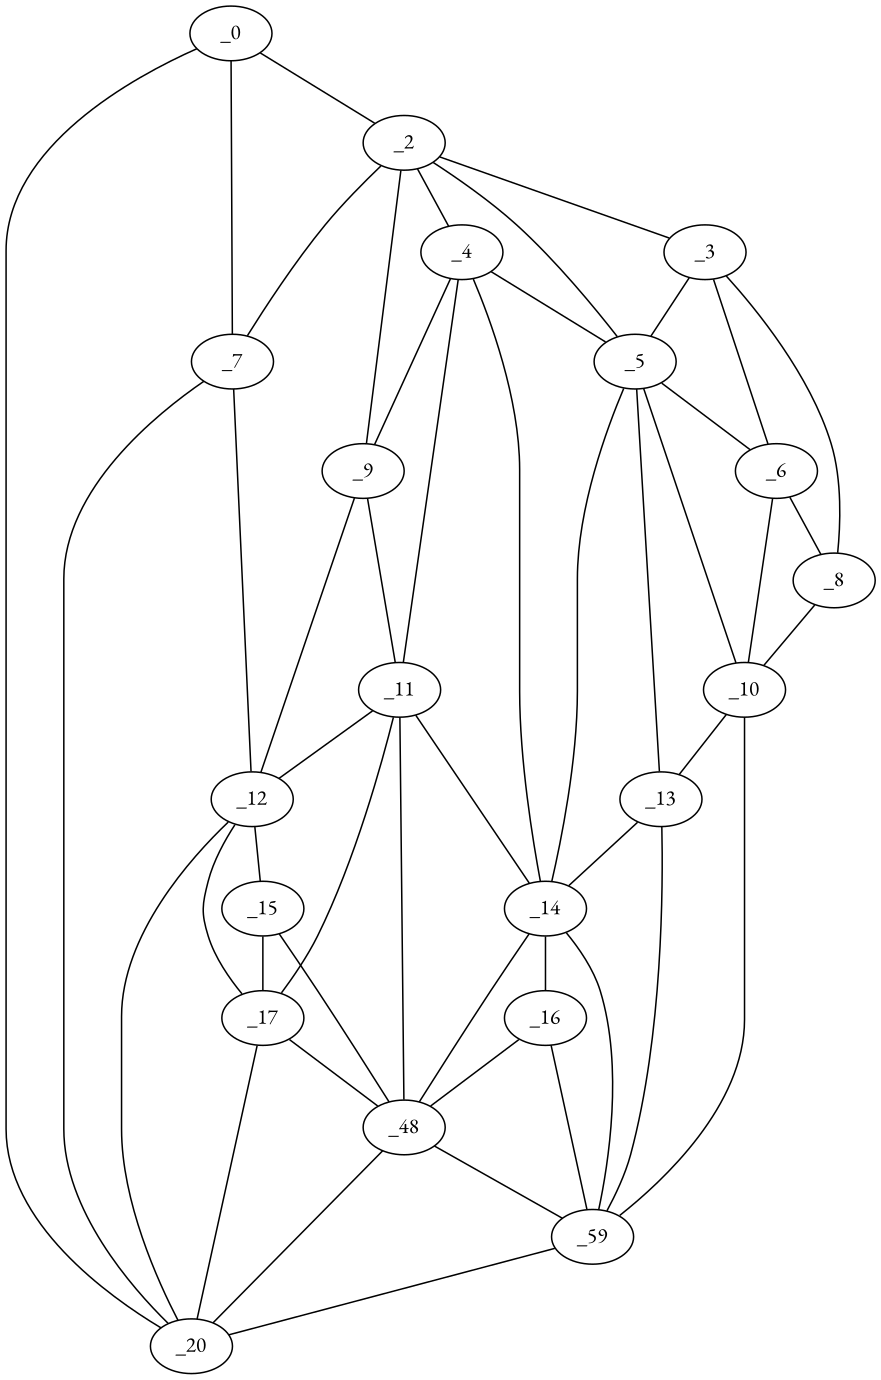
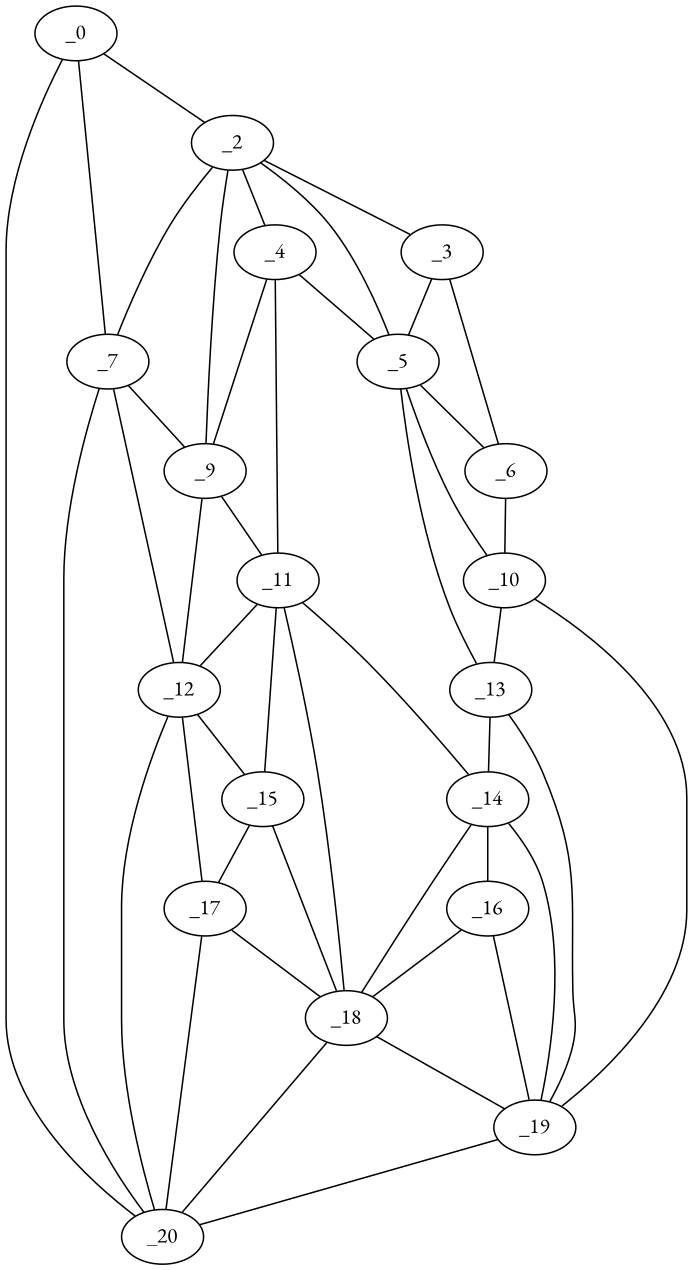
edge "_7" -- "_9": added
edge "_4" -- "_14": removed
node "_8": removed
edge "_5" -- "_14": removed
edge "_11" -- "_17": now "_11" -- "_15"
node "_48": label "_48" -> "_18"
node "_59": label "_59" -> "_19"
